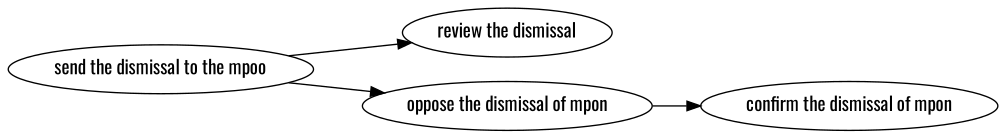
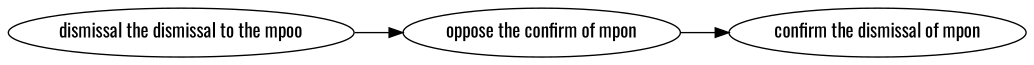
node "review the dismissal": removed
node "send the dismissal to the mpoo": label "send the dismissal to the mpoo" -> "dismissal the dismissal to the mpoo"
node "oppose the dismissal of mpon": label "oppose the dismissal of mpon" -> "oppose the confirm of mpon"
